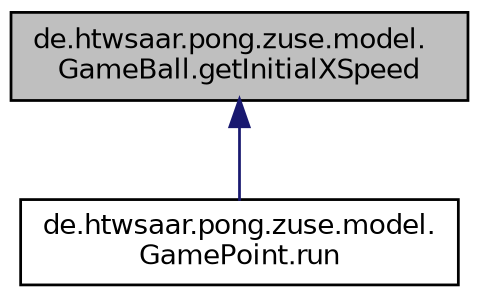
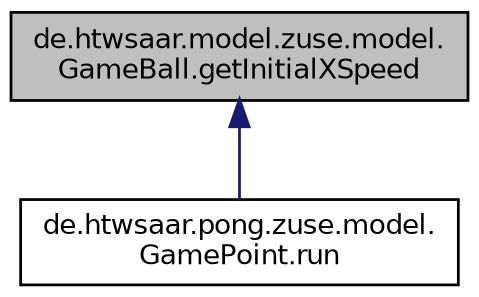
node "de.htwsaar.pong.zuse.model. GameBall.getInitialXSpeed": label "de.htwsaar.pong.zuse.model. GameBall.getInitialXSpeed" -> "de.htwsaar.model.zuse.model. GameBall.getInitialXSpeed"
